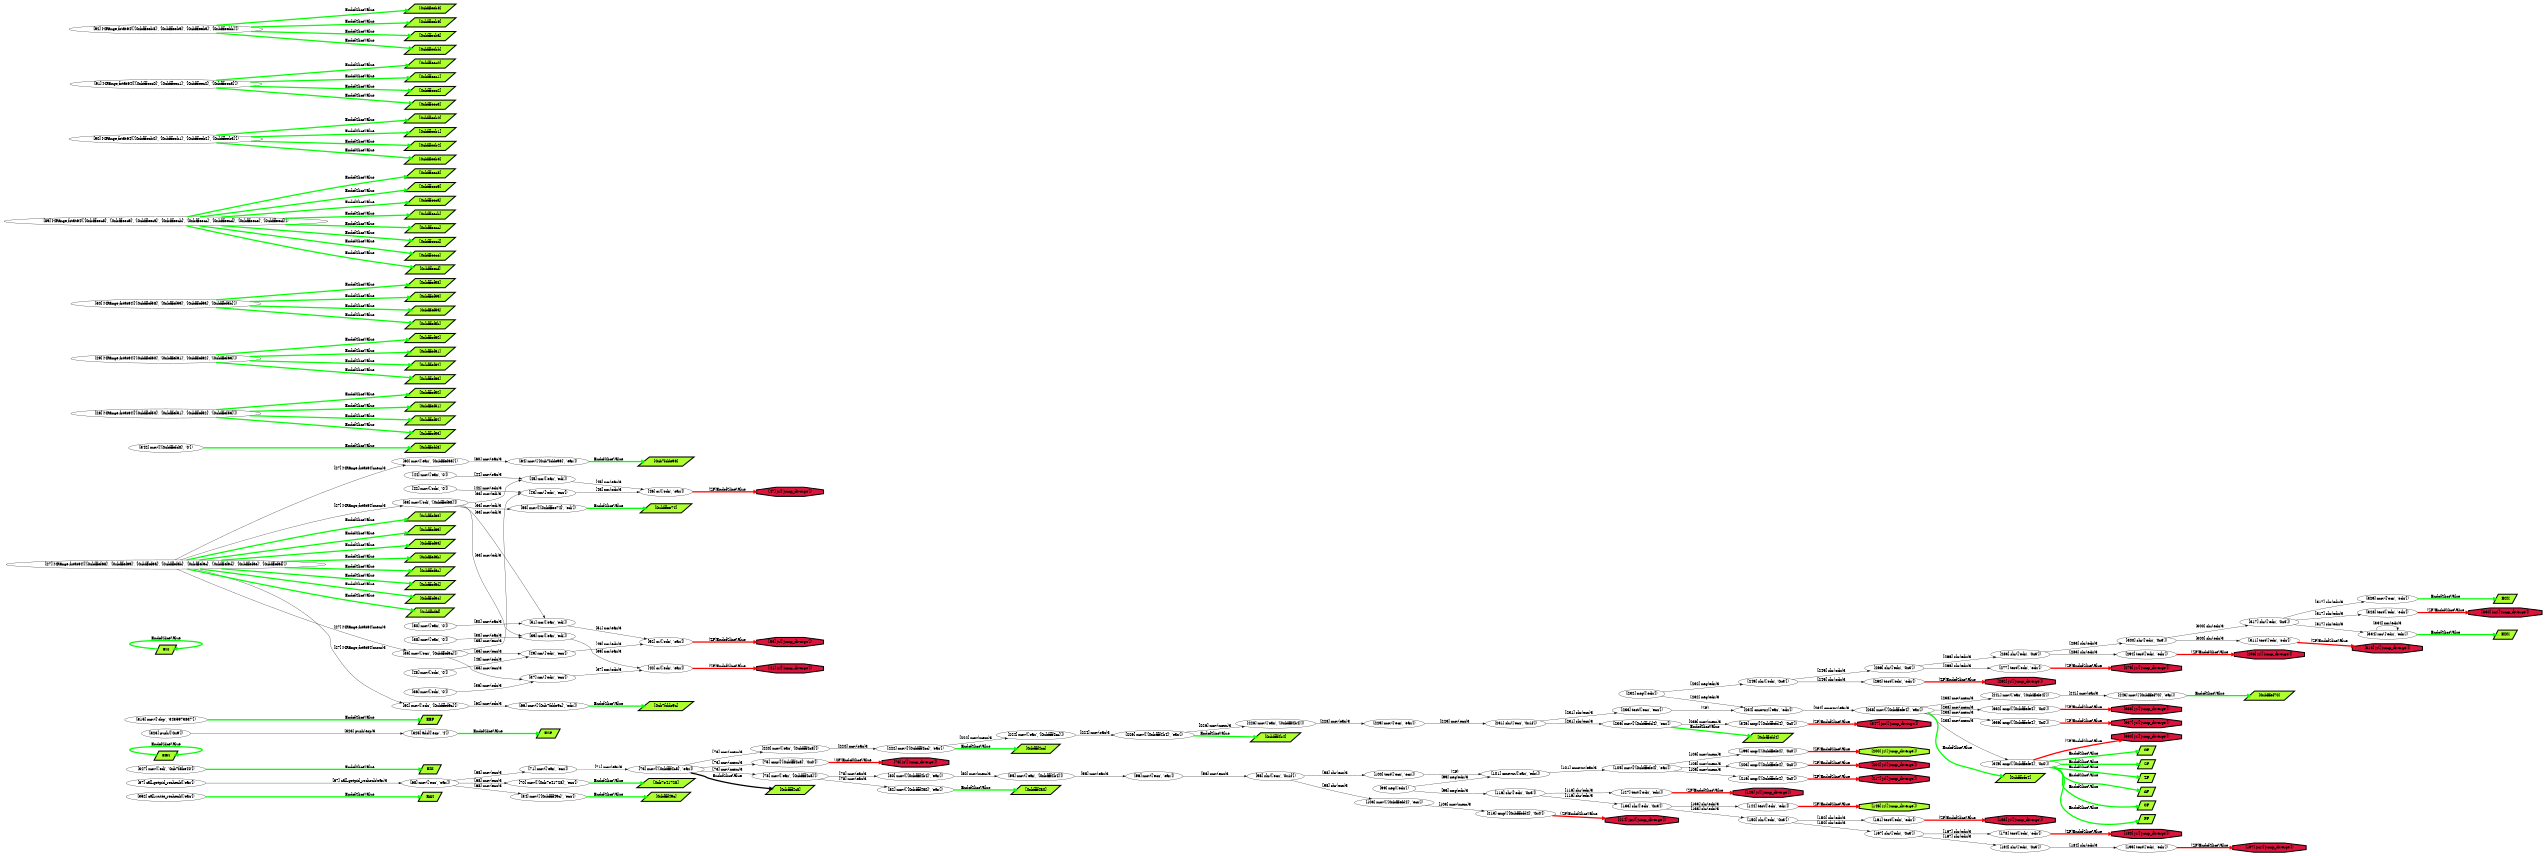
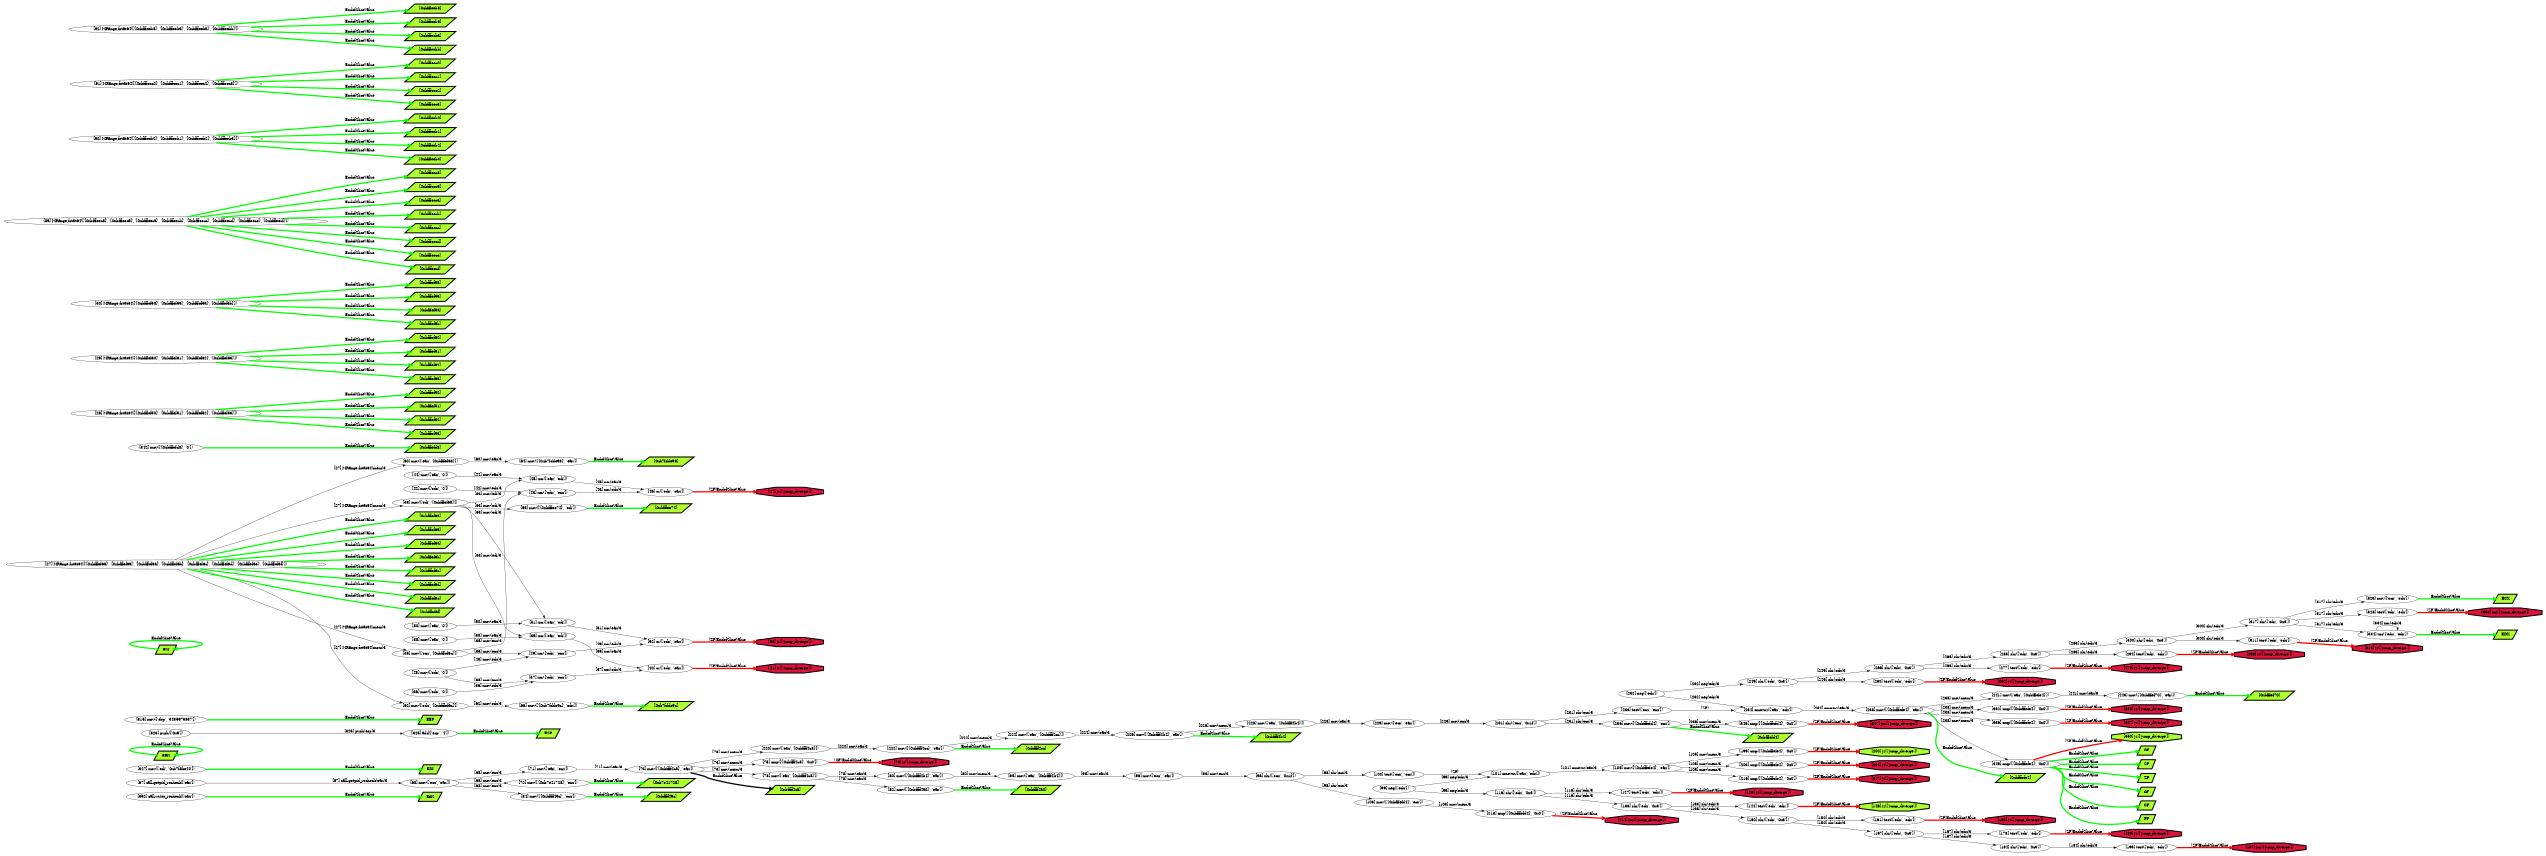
edge "[35] mov(['ecx', '[0xbfffef6c]'])" -> "[37] xor(['edx', 'ecx'])": now "[48] mov(['edx', '0'])" -> "[37] xor(['edx', 'ecx'])"
node "[350] jz(['jump_diverge'])": fillcolor crimson -> greenyellow
